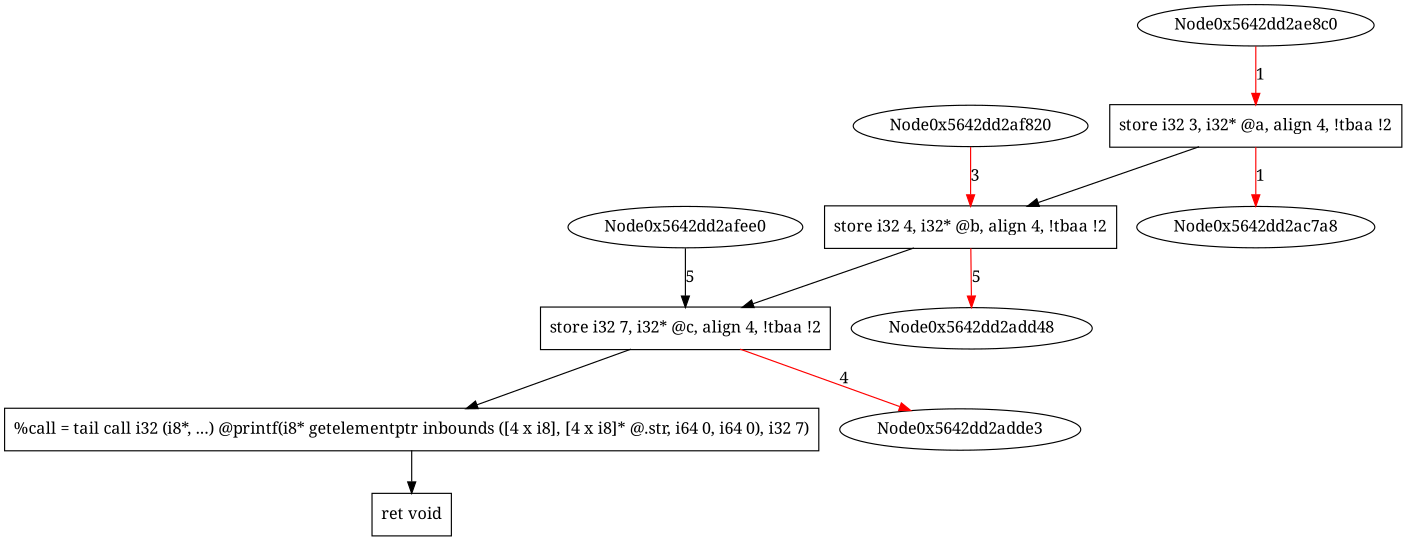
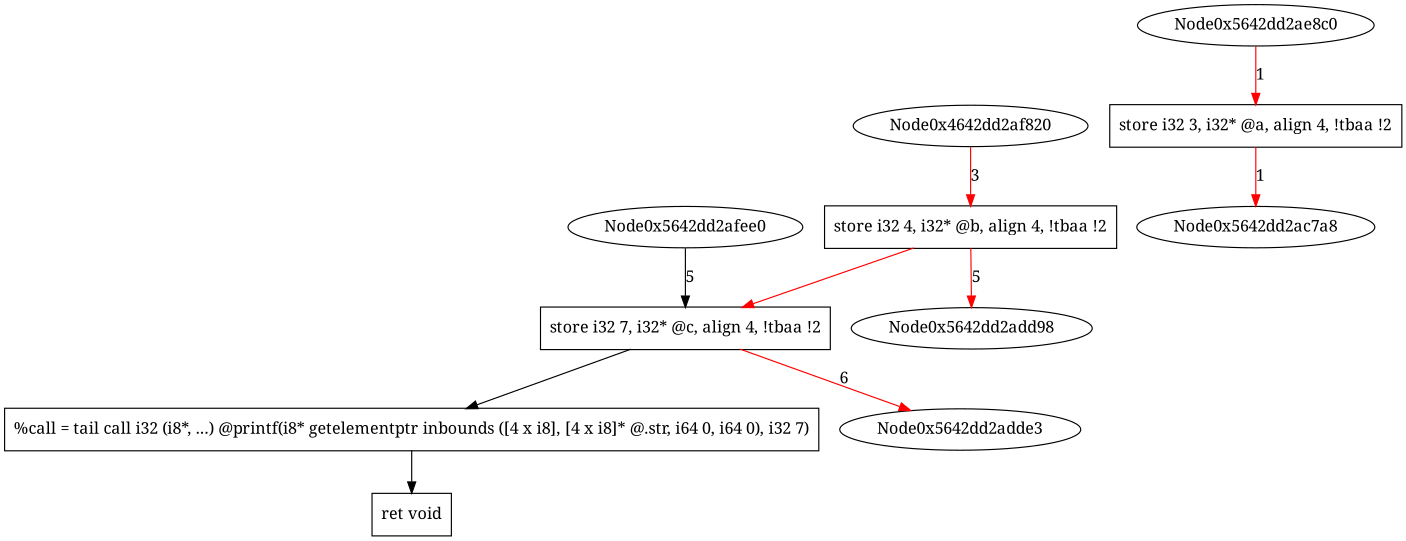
node "Node0x5642dd2af820": label "Node0x5642dd2af820" -> "Node0x4642dd2af820"
edge "store i32 3, i32* @a, align 4, !tbaa !2" -> "store i32 4, i32* @b, align 4, !tbaa !2": removed
edge "store i32 4, i32* @b, align 4, !tbaa !2" -> "store i32 7, i32* @c, align 4, !tbaa !2": color black -> red
node "Node0x5642dd2add48": label "Node0x5642dd2add48" -> "Node0x5642dd2add98"
edge "store i32 7, i32* @c, align 4, !tbaa !2" -> "Node0x5642dd2adde3": label "4" -> "6"
